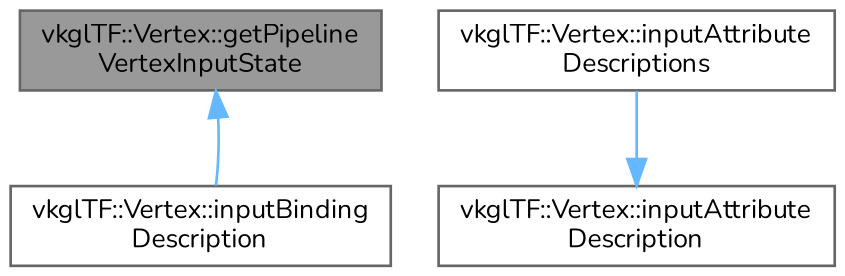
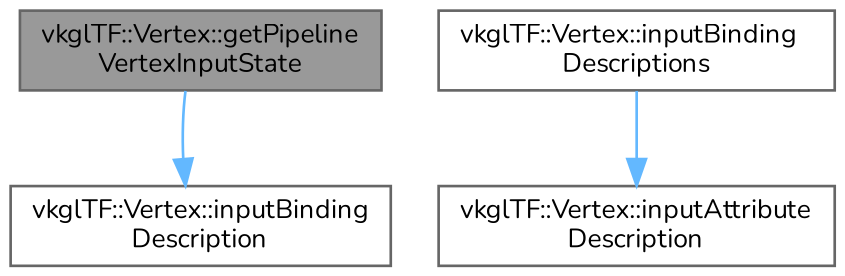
node "vkglTF::Vertex::inputAttribute Descriptions": label "vkglTF::Vertex::inputAttribute Descriptions" -> "vkglTF::Vertex::inputBinding Descriptions"
edge "vkglTF::Vertex::inputBinding Description" -> "vkglTF::Vertex::getPipeline VertexInputState": reversed
